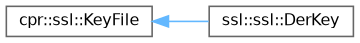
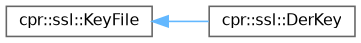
node "ssl::ssl::DerKey": label "ssl::ssl::DerKey" -> "cpr::ssl::DerKey"
